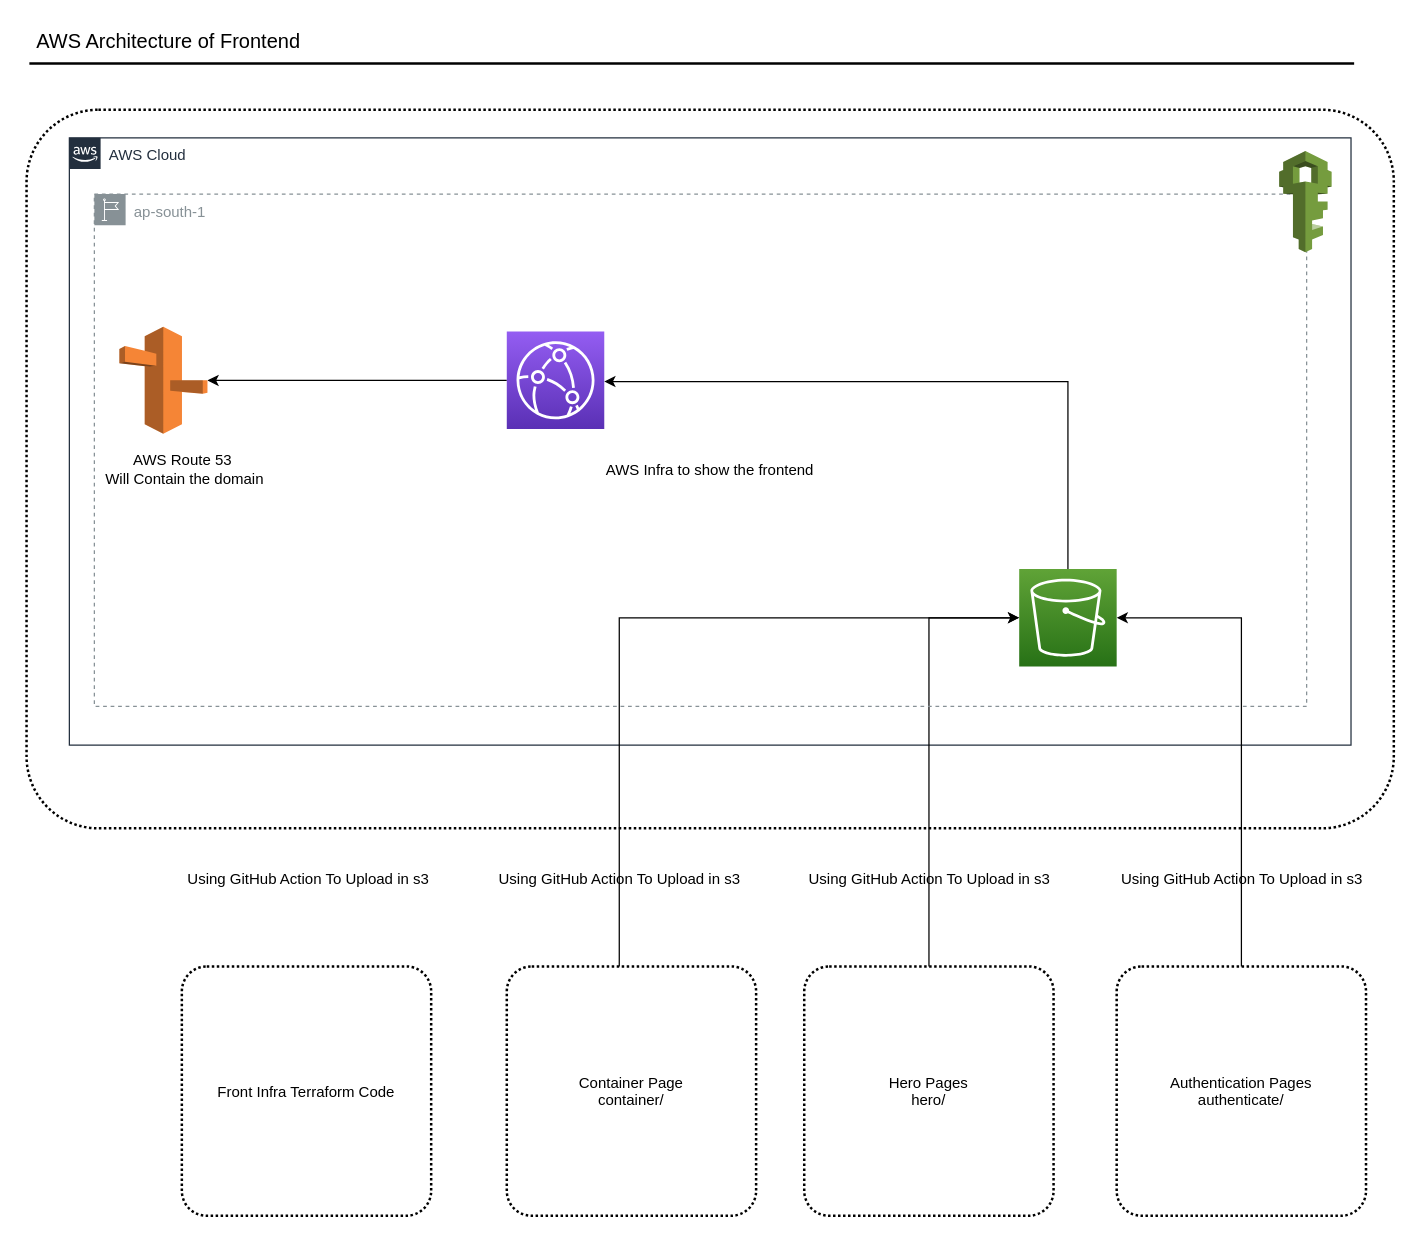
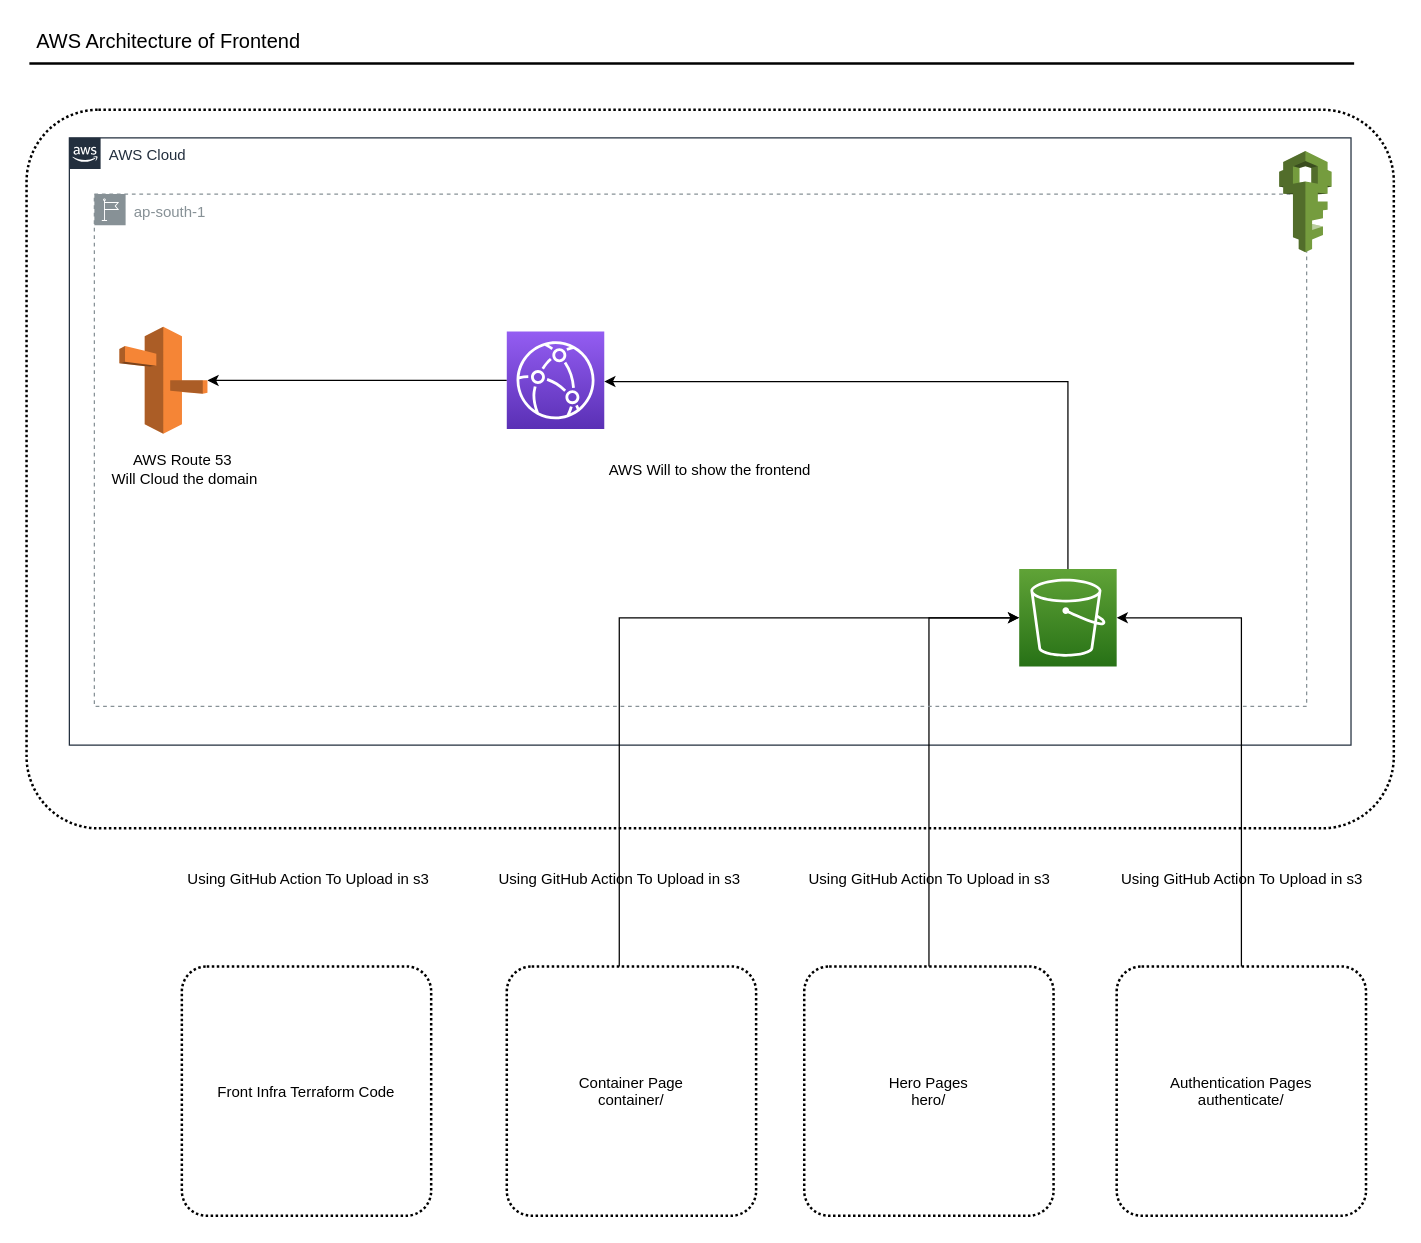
node "AWS Route 53 Will Contain the domain": label "AWS Route 53 Will Contain the domain" -> "AWS Route 53 Will Cloud the domain"
node "AWS Infra to show the frontend": label "AWS Infra to show the frontend" -> "AWS Will to show the frontend"
